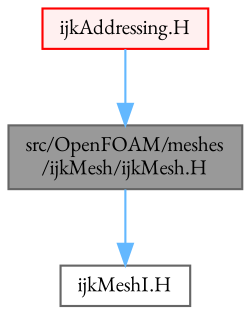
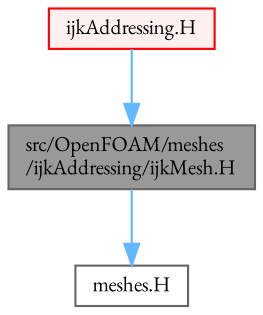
node "src/OpenFOAM/meshes /ijkMesh/ijkMesh.H": label "src/OpenFOAM/meshes /ijkMesh/ijkMesh.H" -> "src/OpenFOAM/meshes /ijkAddressing/ijkMesh.H"
node "ijkMeshI.H": label "ijkMeshI.H" -> "meshes.H"
